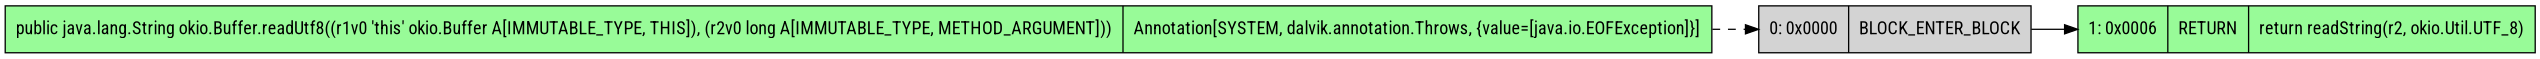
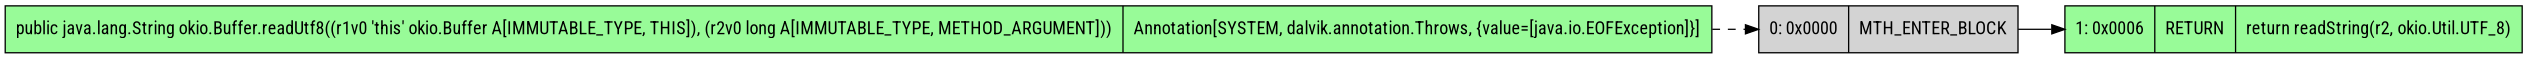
node "0: 0x0000": text "BLOCK_ENTER_BLOCK" -> "MTH_ENTER_BLOCK"
